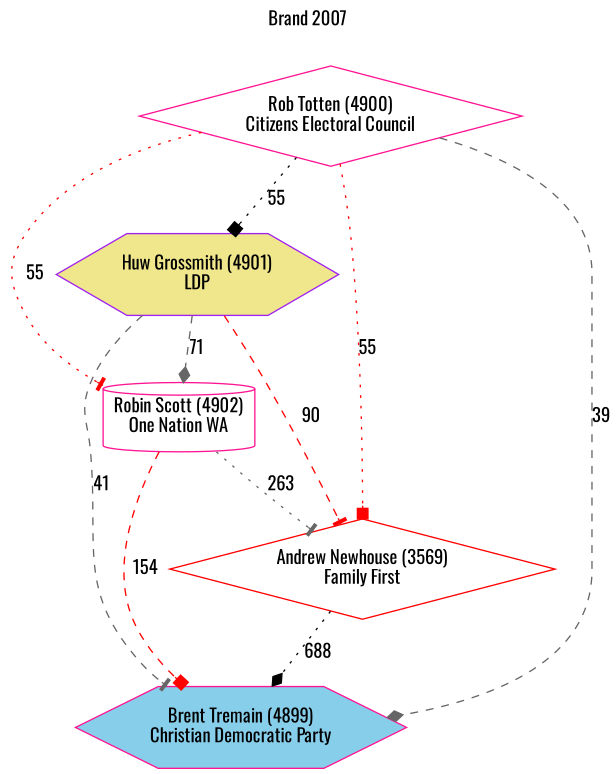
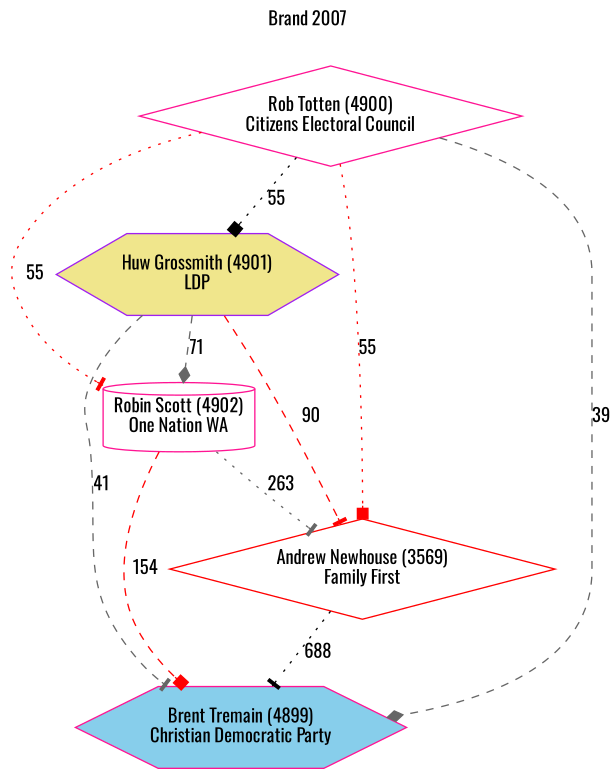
edge "Andrew Newhouse (3569) Family First" -> "Brent Tremain (4899) Christian Democratic Party": arrowhead diamond -> tee
